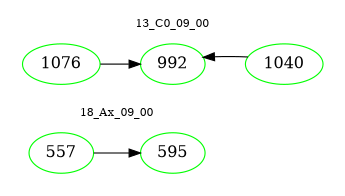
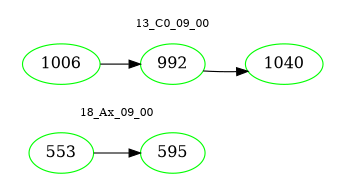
edge "1040" -> "992": reversed
node "1076": label "1076" -> "1006"
node "557": label "557" -> "553"
